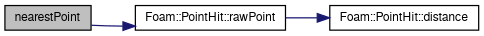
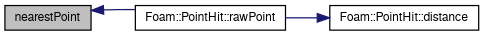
edge "nearestPoint" -> "Foam::PointHit::rawPoint": reversed
